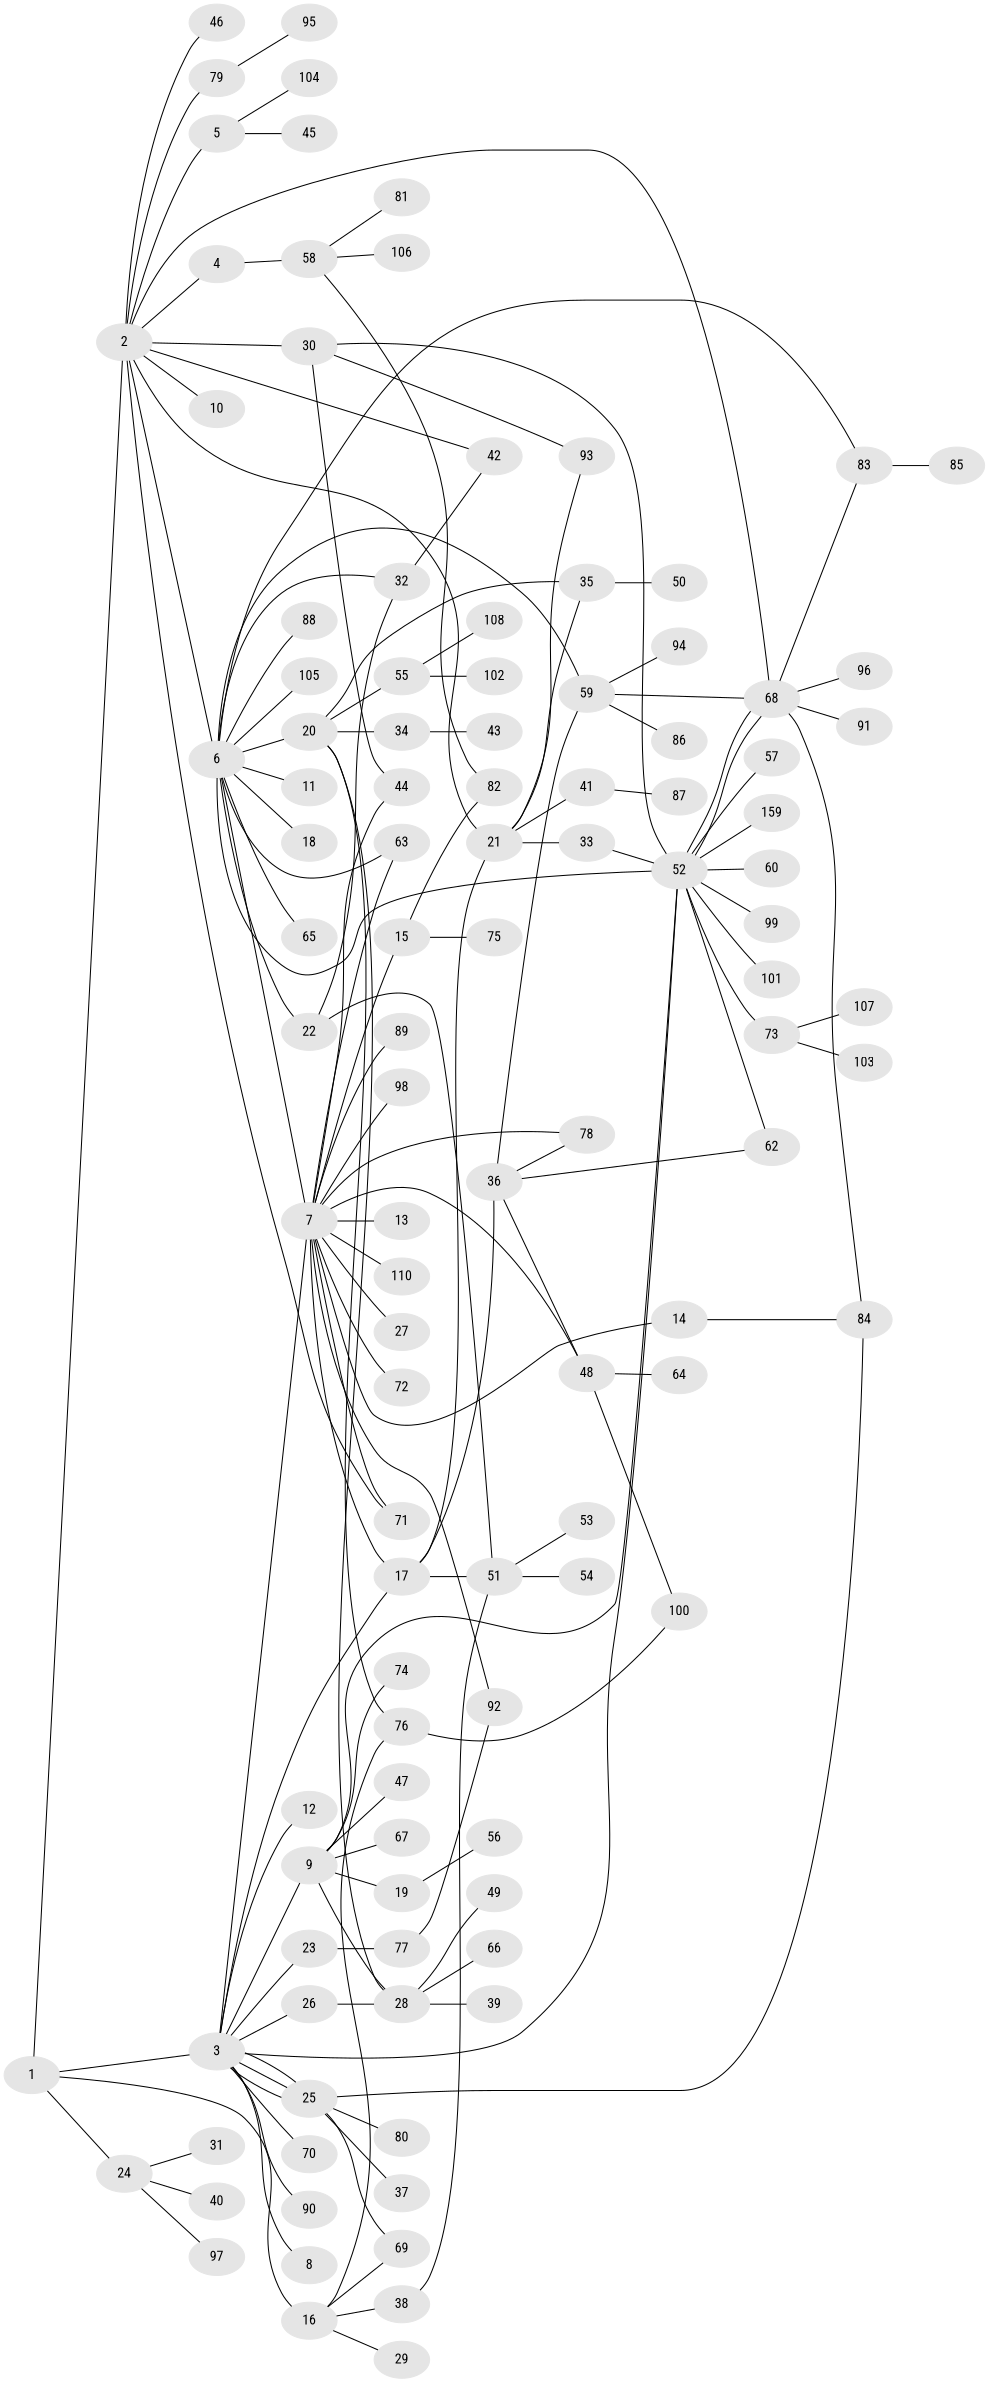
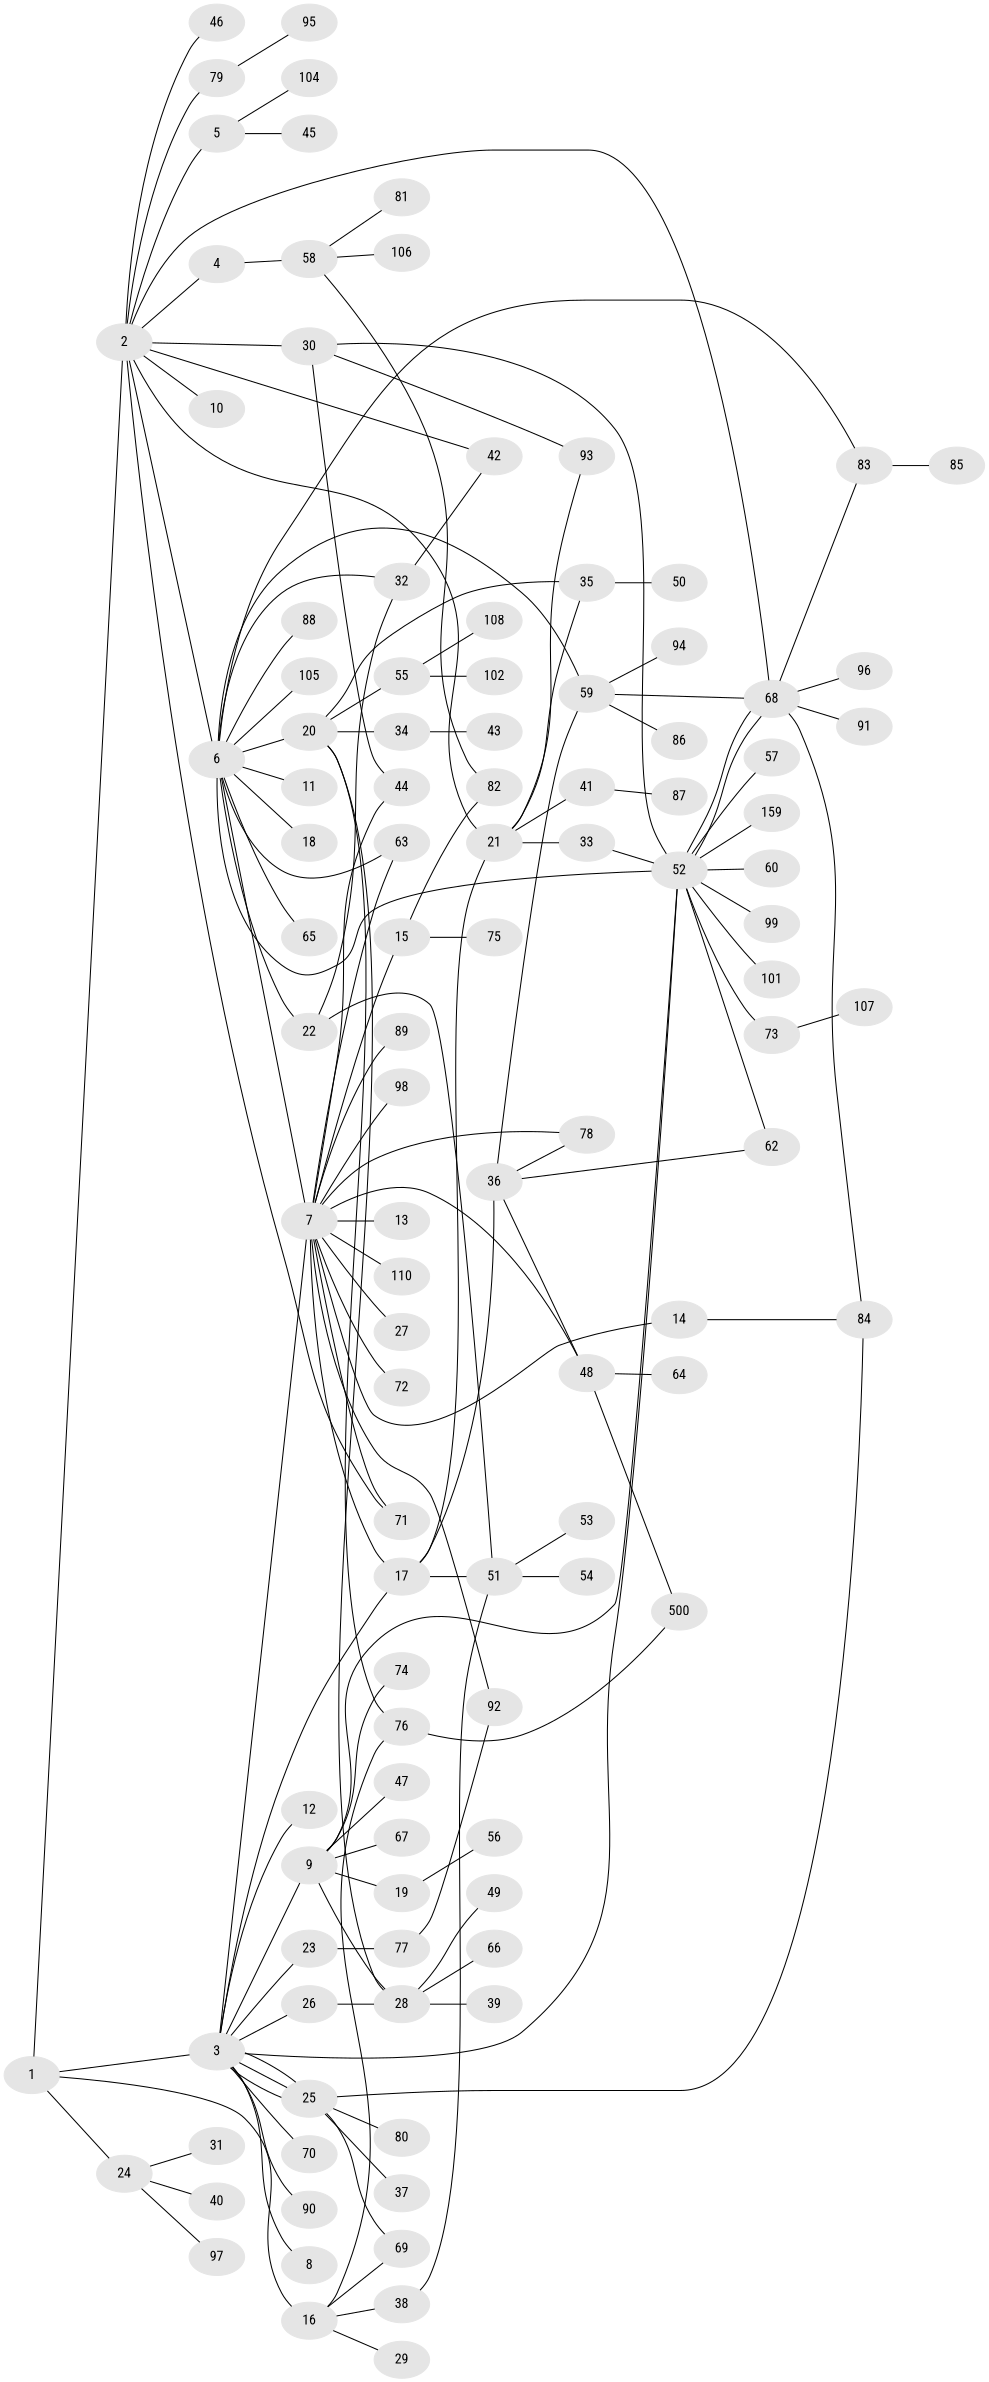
node "103": removed
node "100": label "100" -> "500"
